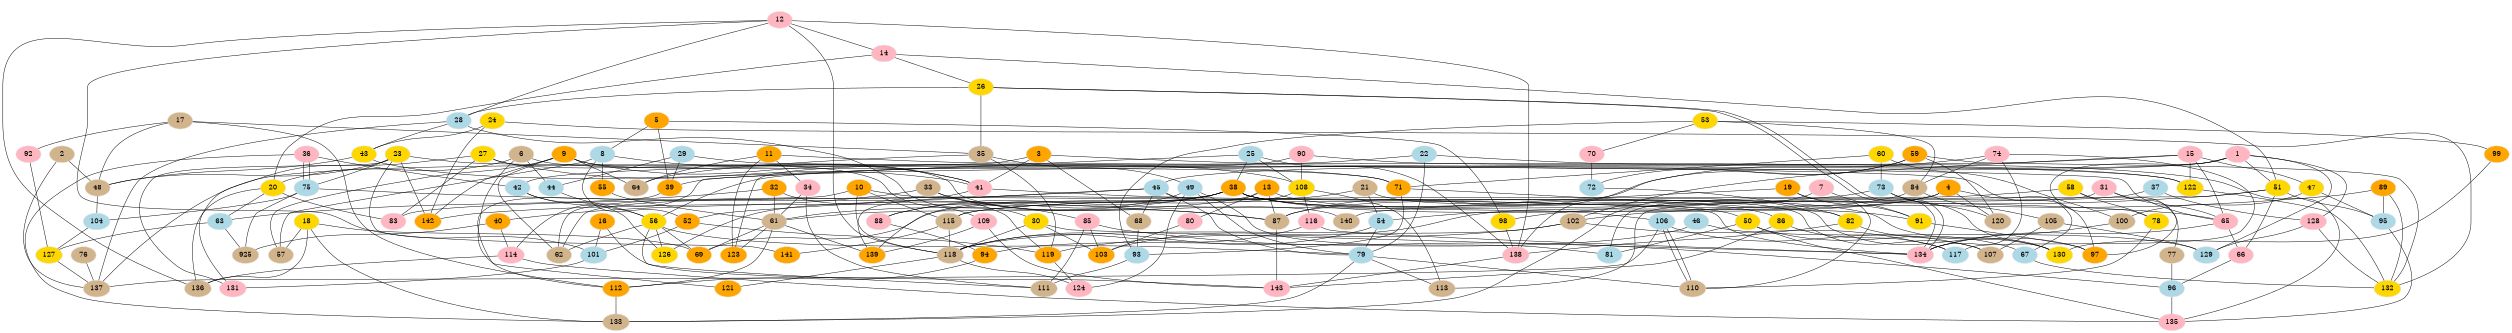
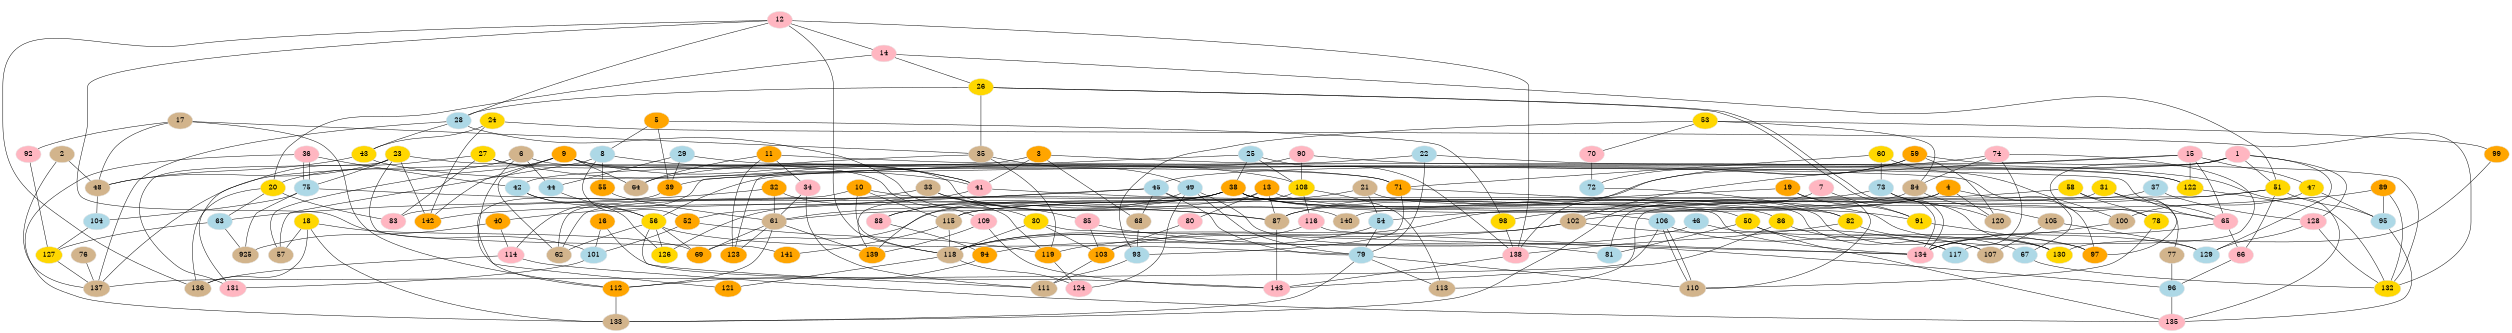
node "31": fillcolor lightpink -> gold
edge "85" -- "111": now "103" -- "111"
